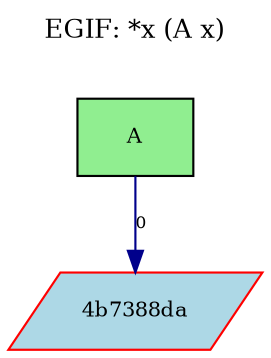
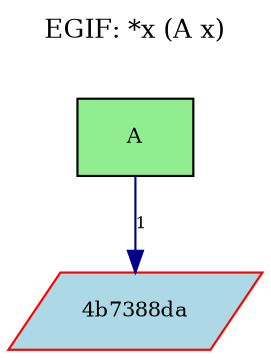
edge "A" -> "4b7388da": label "0" -> "1"
